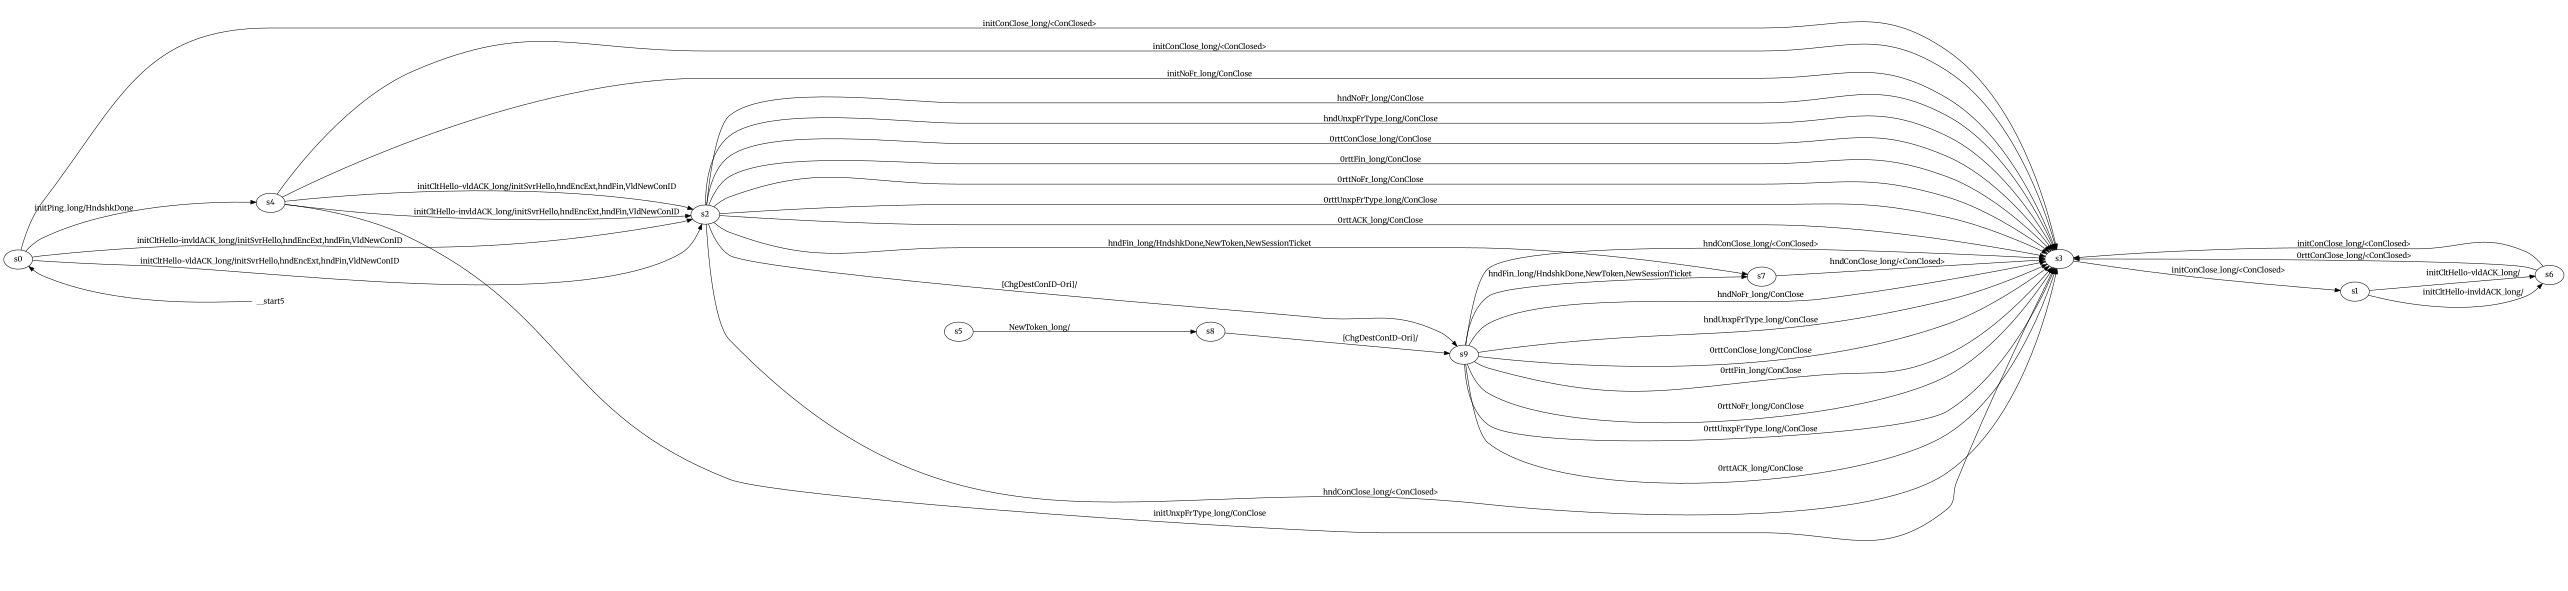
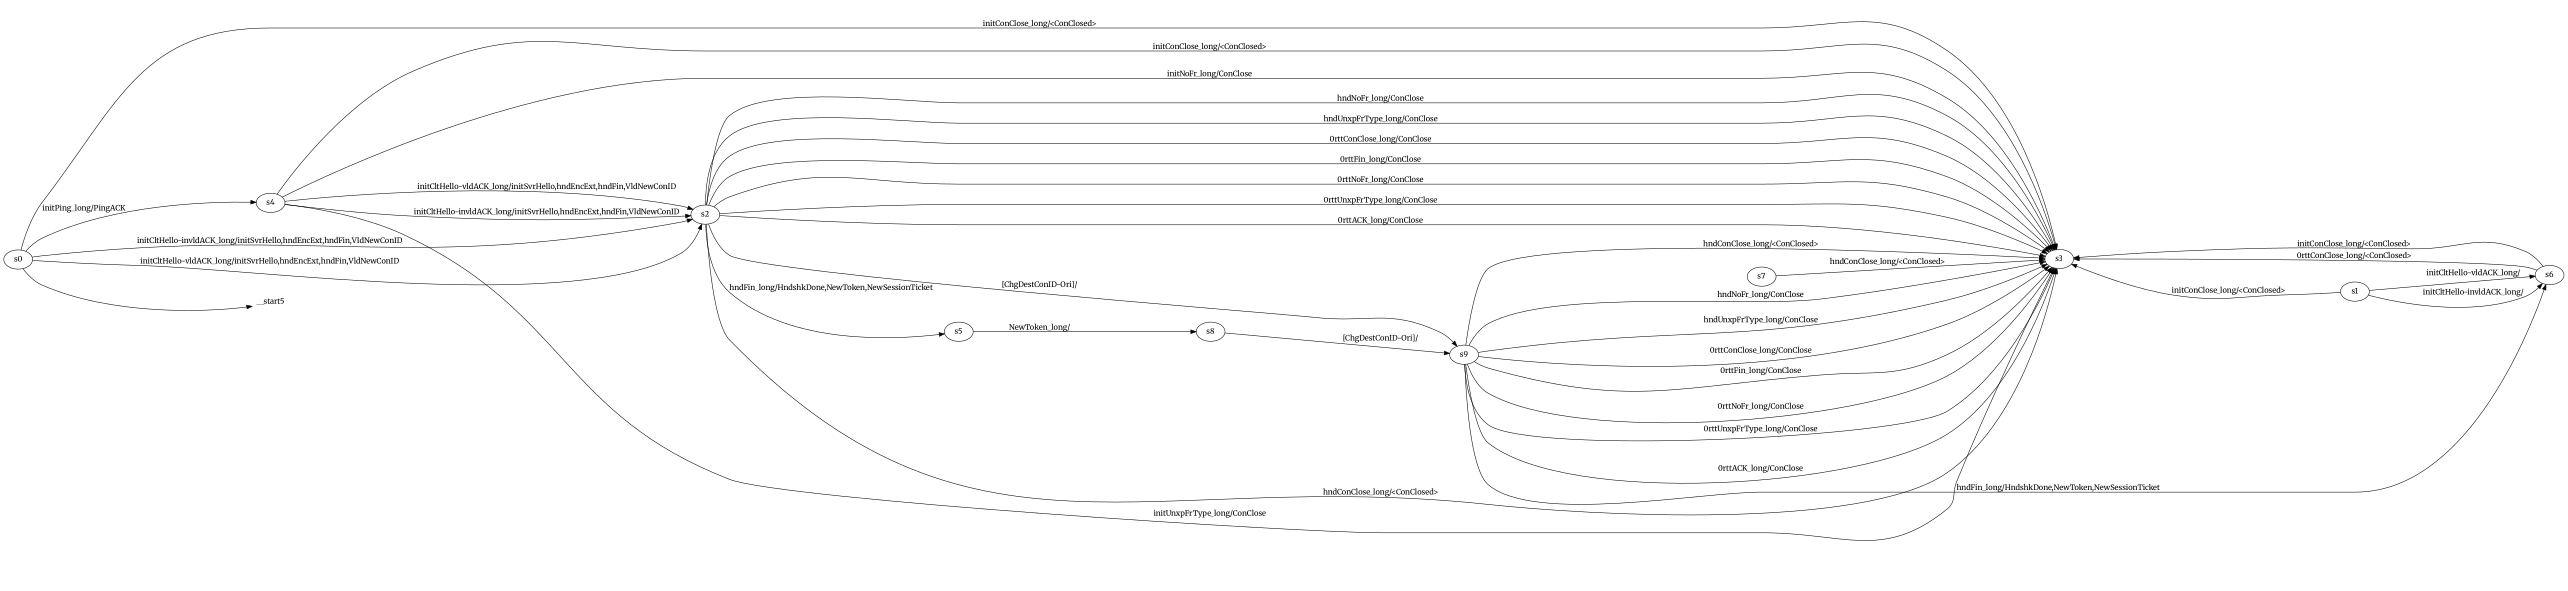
edge "s0" -> "s4": label "initPing_long/HndshkDone " -> "initPing_long/PingACK "
edge "s2" -> "s7": now "s2" -> "s5"
edge "s3" -> "s1": reversed
edge "s9" -> "s7": now "s9" -> "s6"
edge "__start5" -> "s0": reversed
